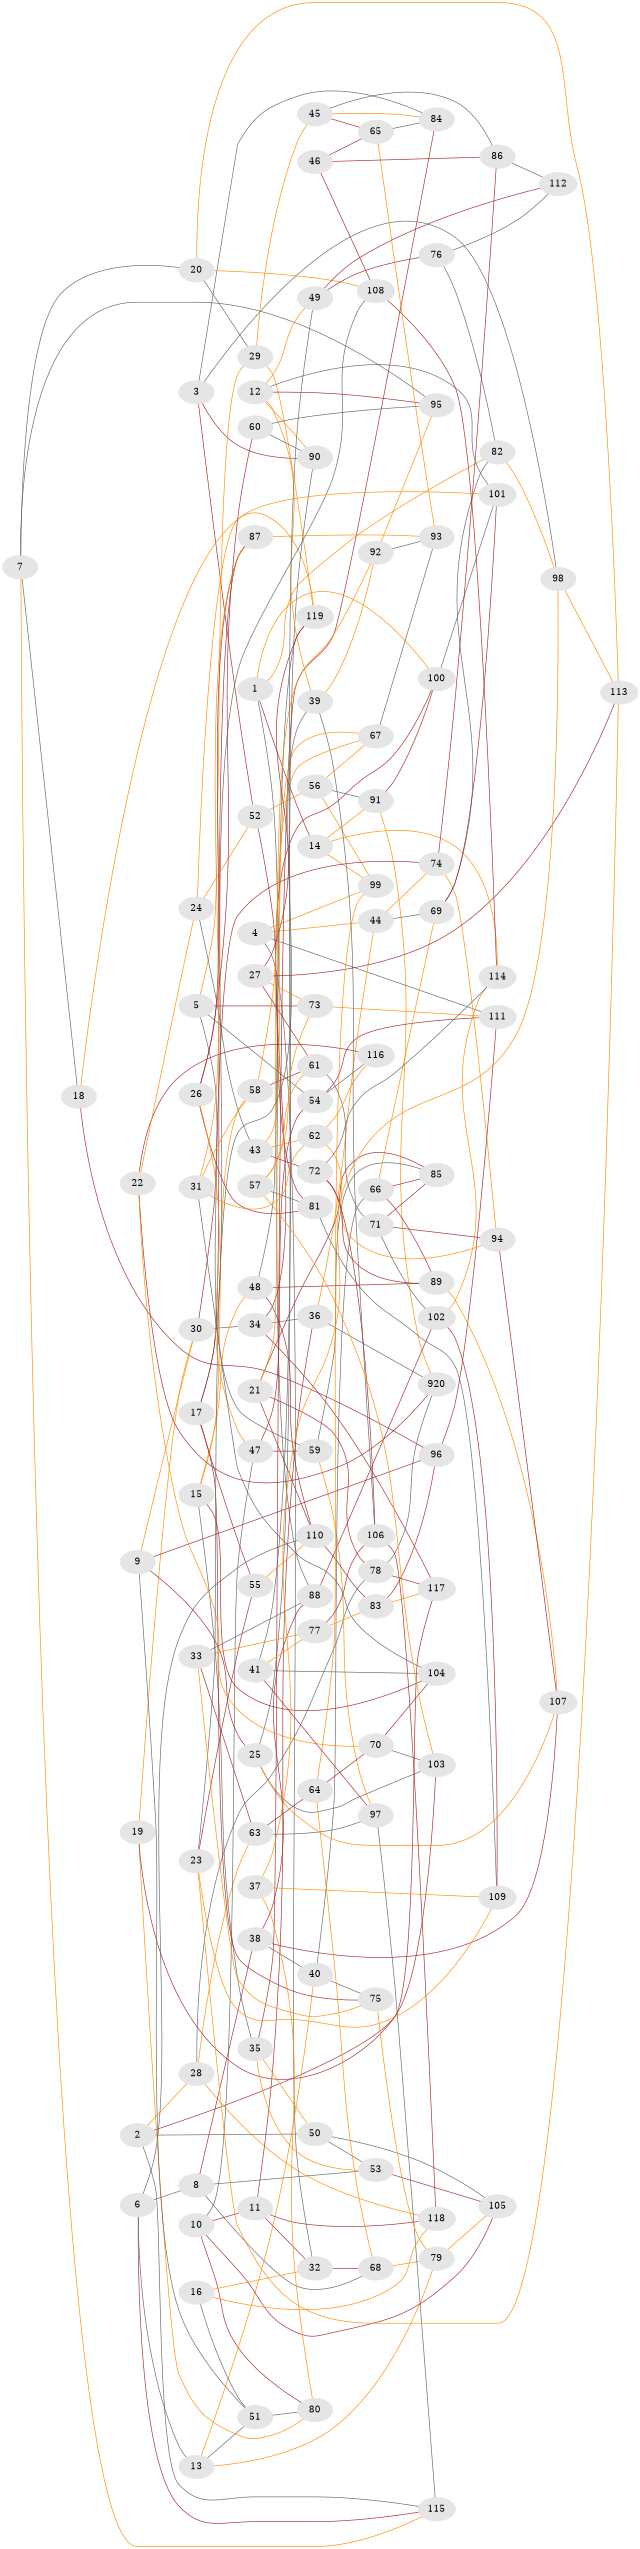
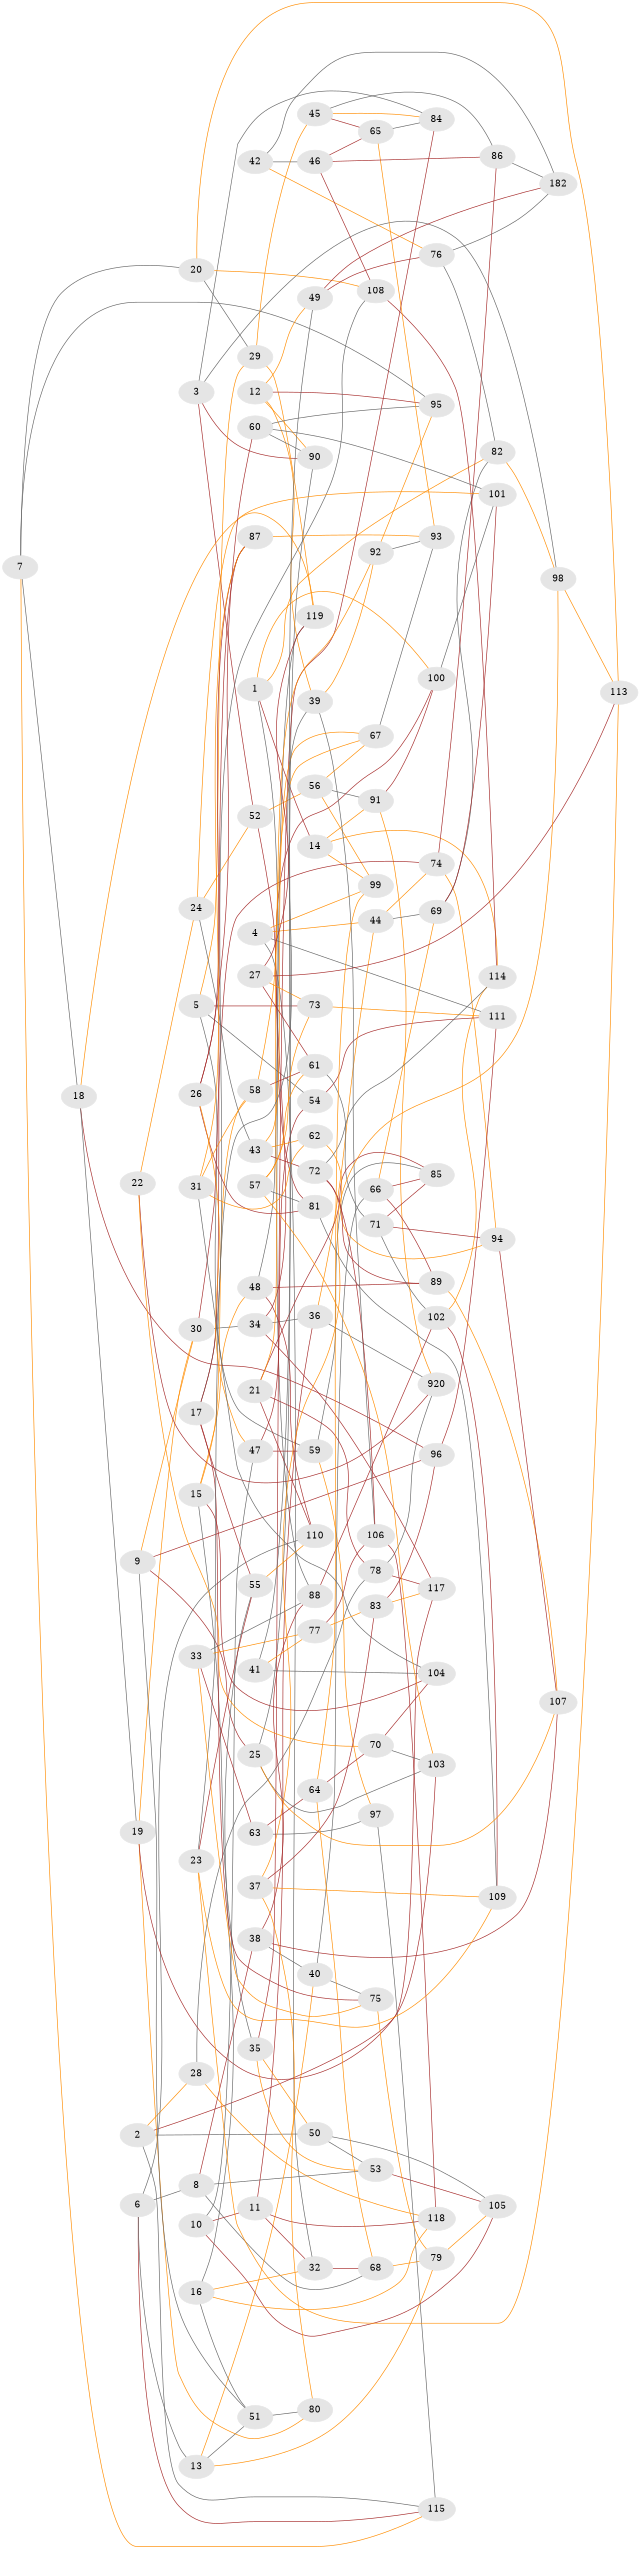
node "42": added
node "112": label "112" -> "182"
edge "12" -- "101": now "60" -- "101"
node "116": removed
edge "18" -- "19": added
edge "110" -- "83": now "37" -- "83"
edge "41" -- "97": removed
edge "63" -- "28": removed
edge "55" -- "16": added
edge "10" -- "80": removed
